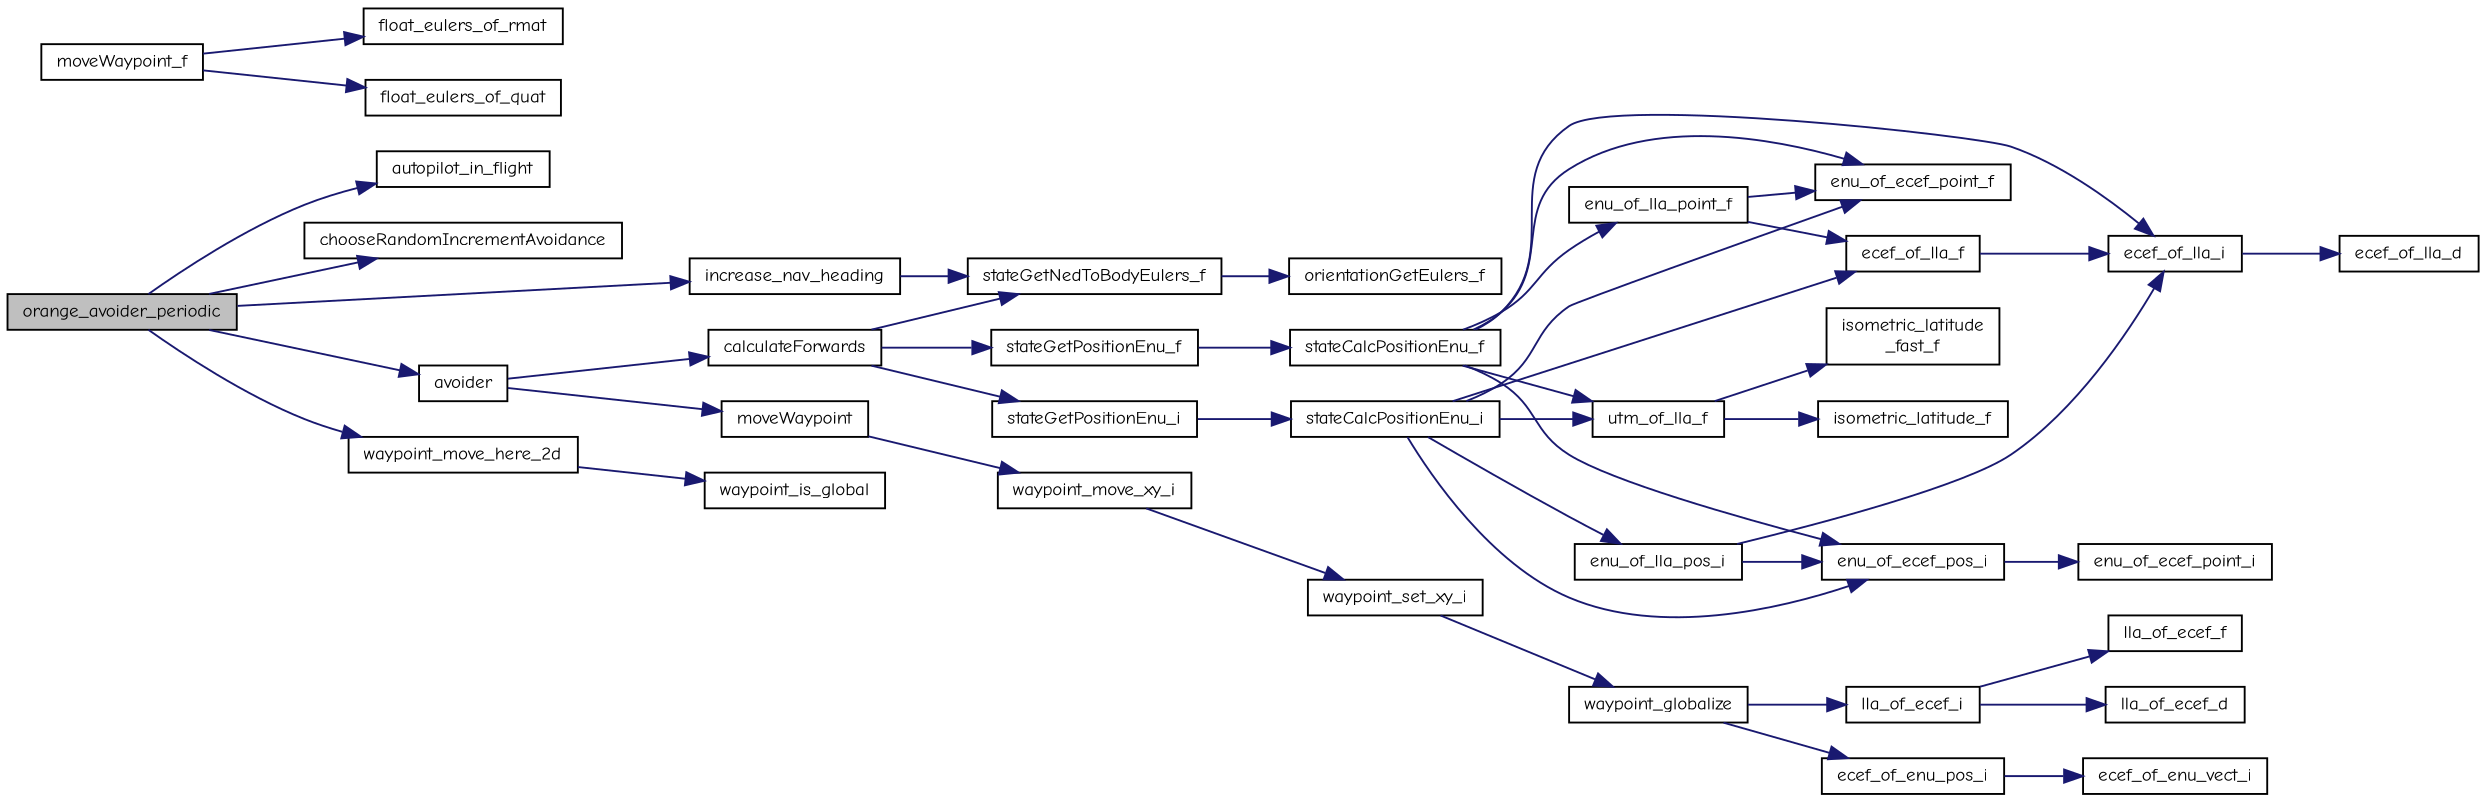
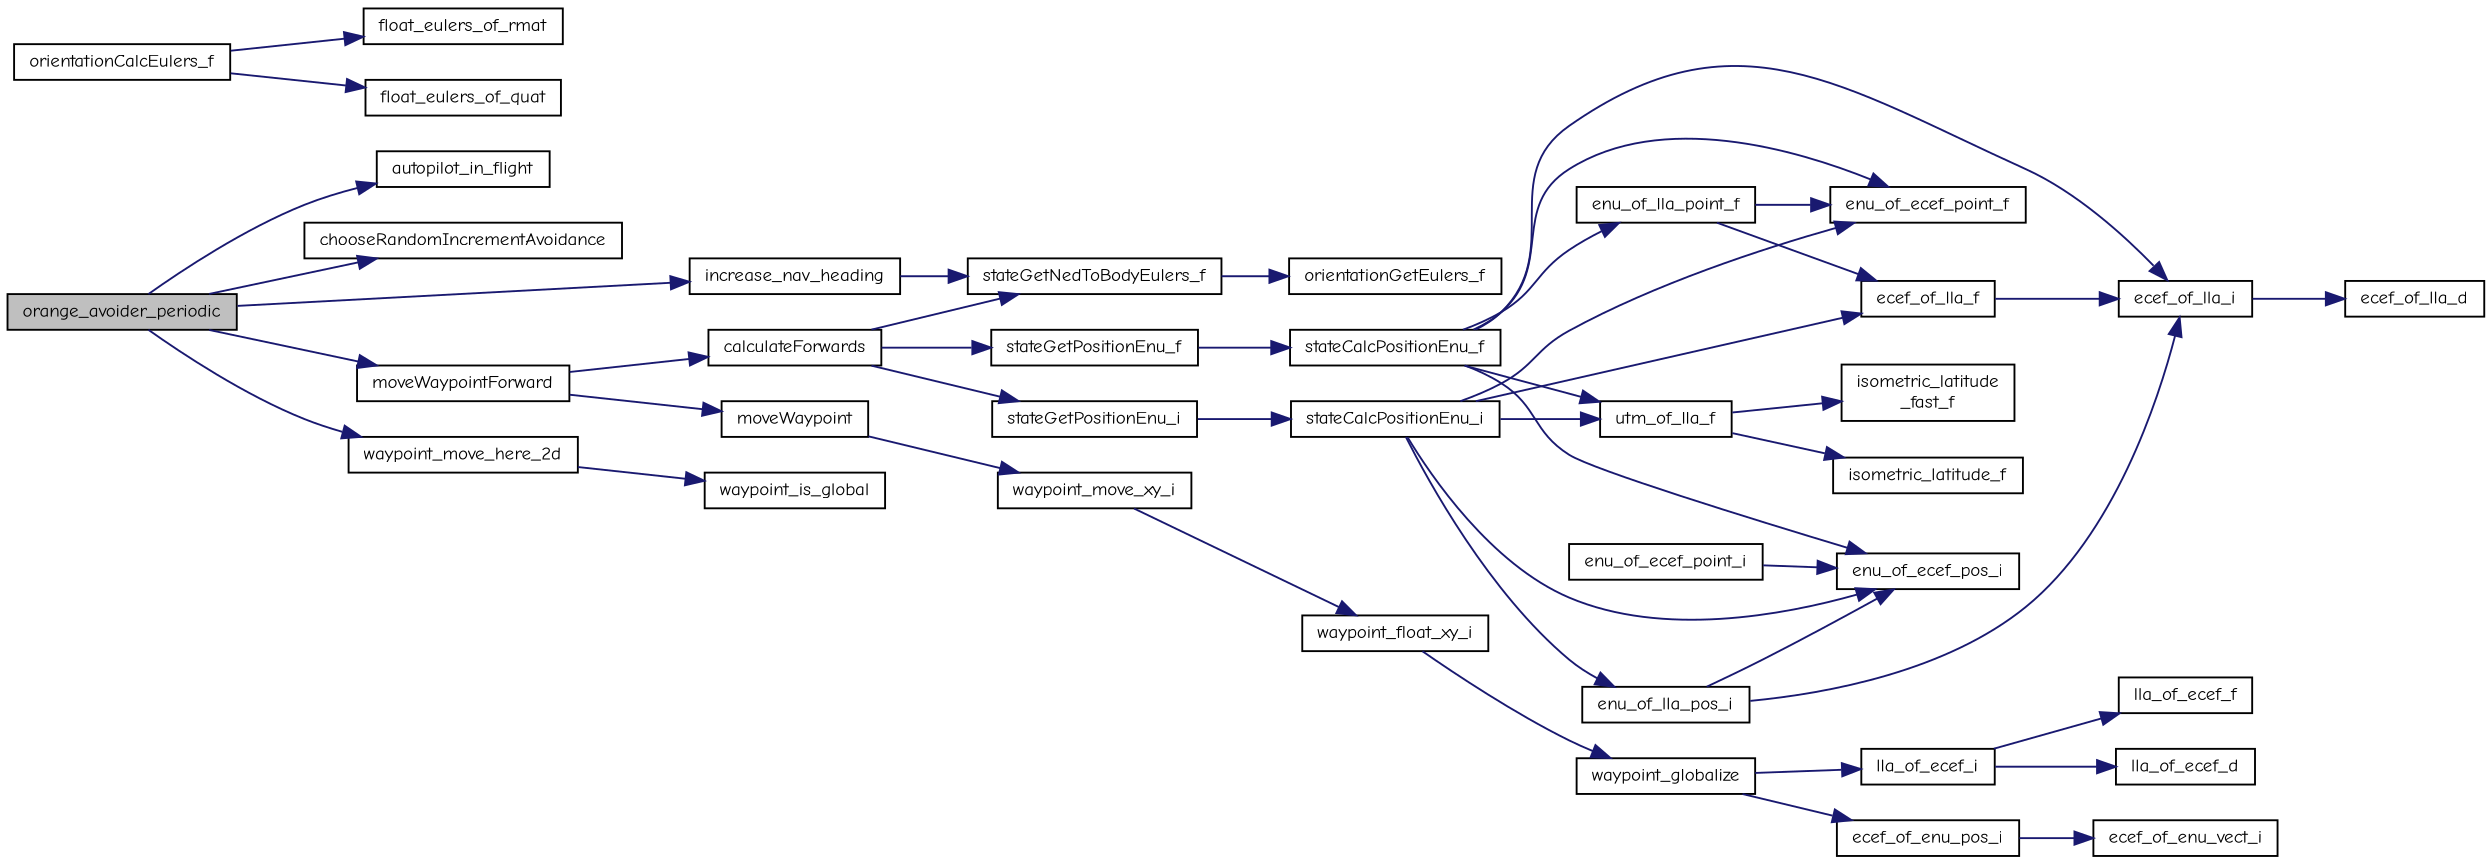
node "moveWaypoint_f": label "moveWaypoint_f" -> "orientationCalcEulers_f"
node "avoider": label "avoider" -> "moveWaypointForward"
edge "enu_of_ecef_pos_i" -> "enu_of_ecef_point_i": reversed
node "waypoint_set_xy_i": label "waypoint_set_xy_i" -> "waypoint_float_xy_i"
